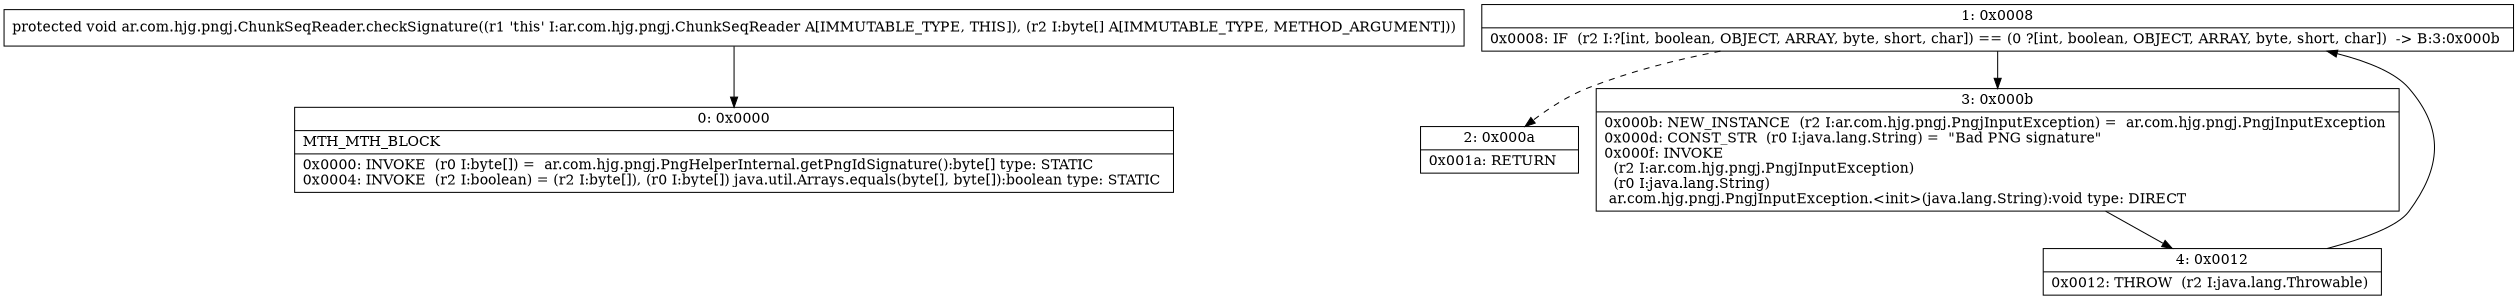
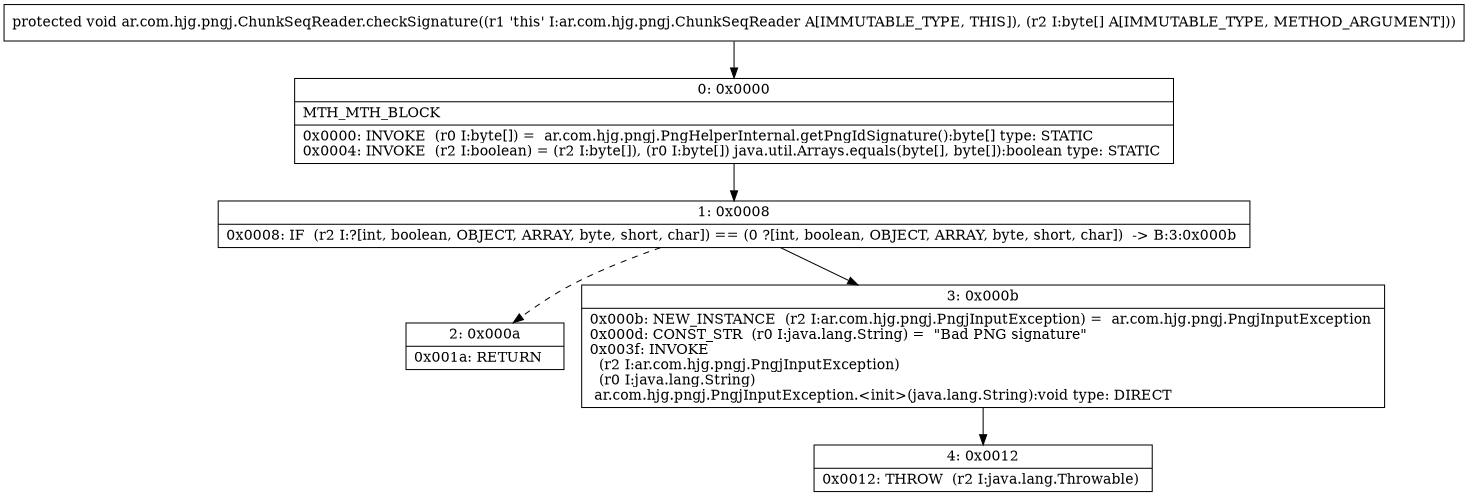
node "3: 0x000b": text "0x000f: INVOKE" -> "0x003f: INVOKE"
edge "4: 0x0012" -> "1: 0x0008": now "0: 0x0000" -> "1: 0x0008"
